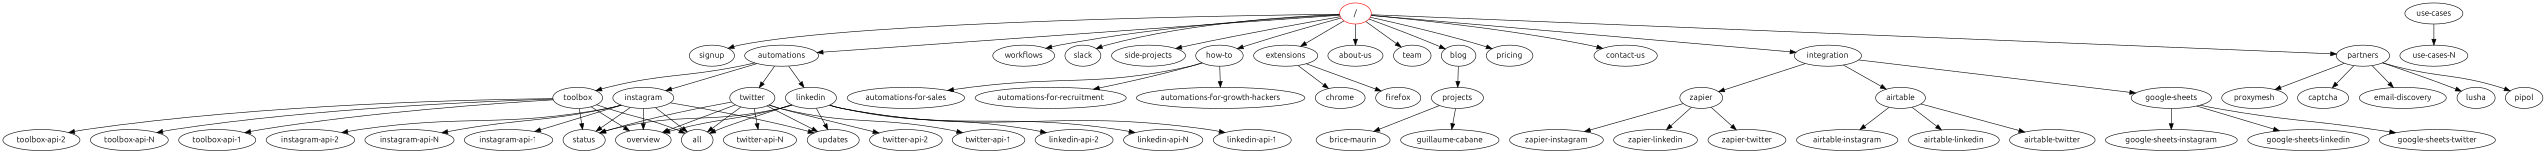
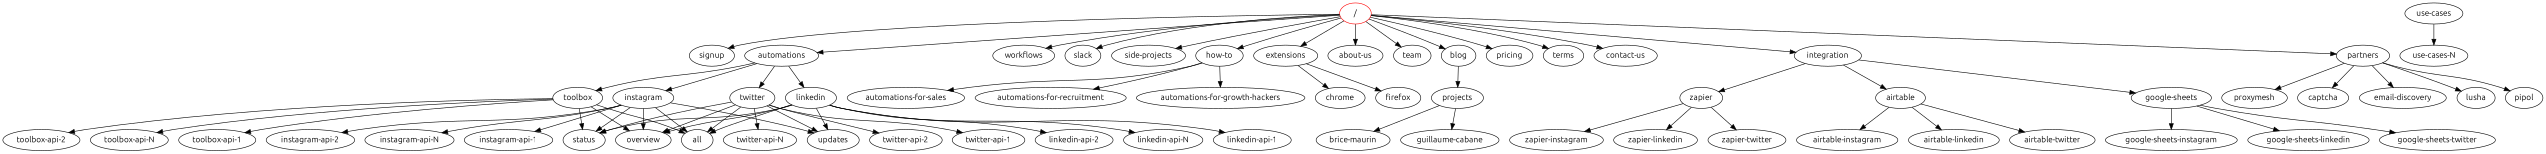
node "terms": added
